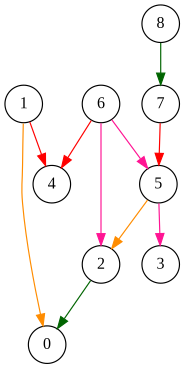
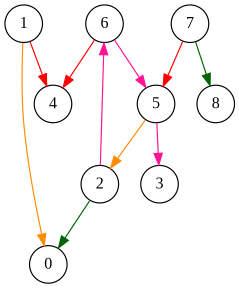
edge "8" -> "7": reversed
edge "6" -> "2": reversed
